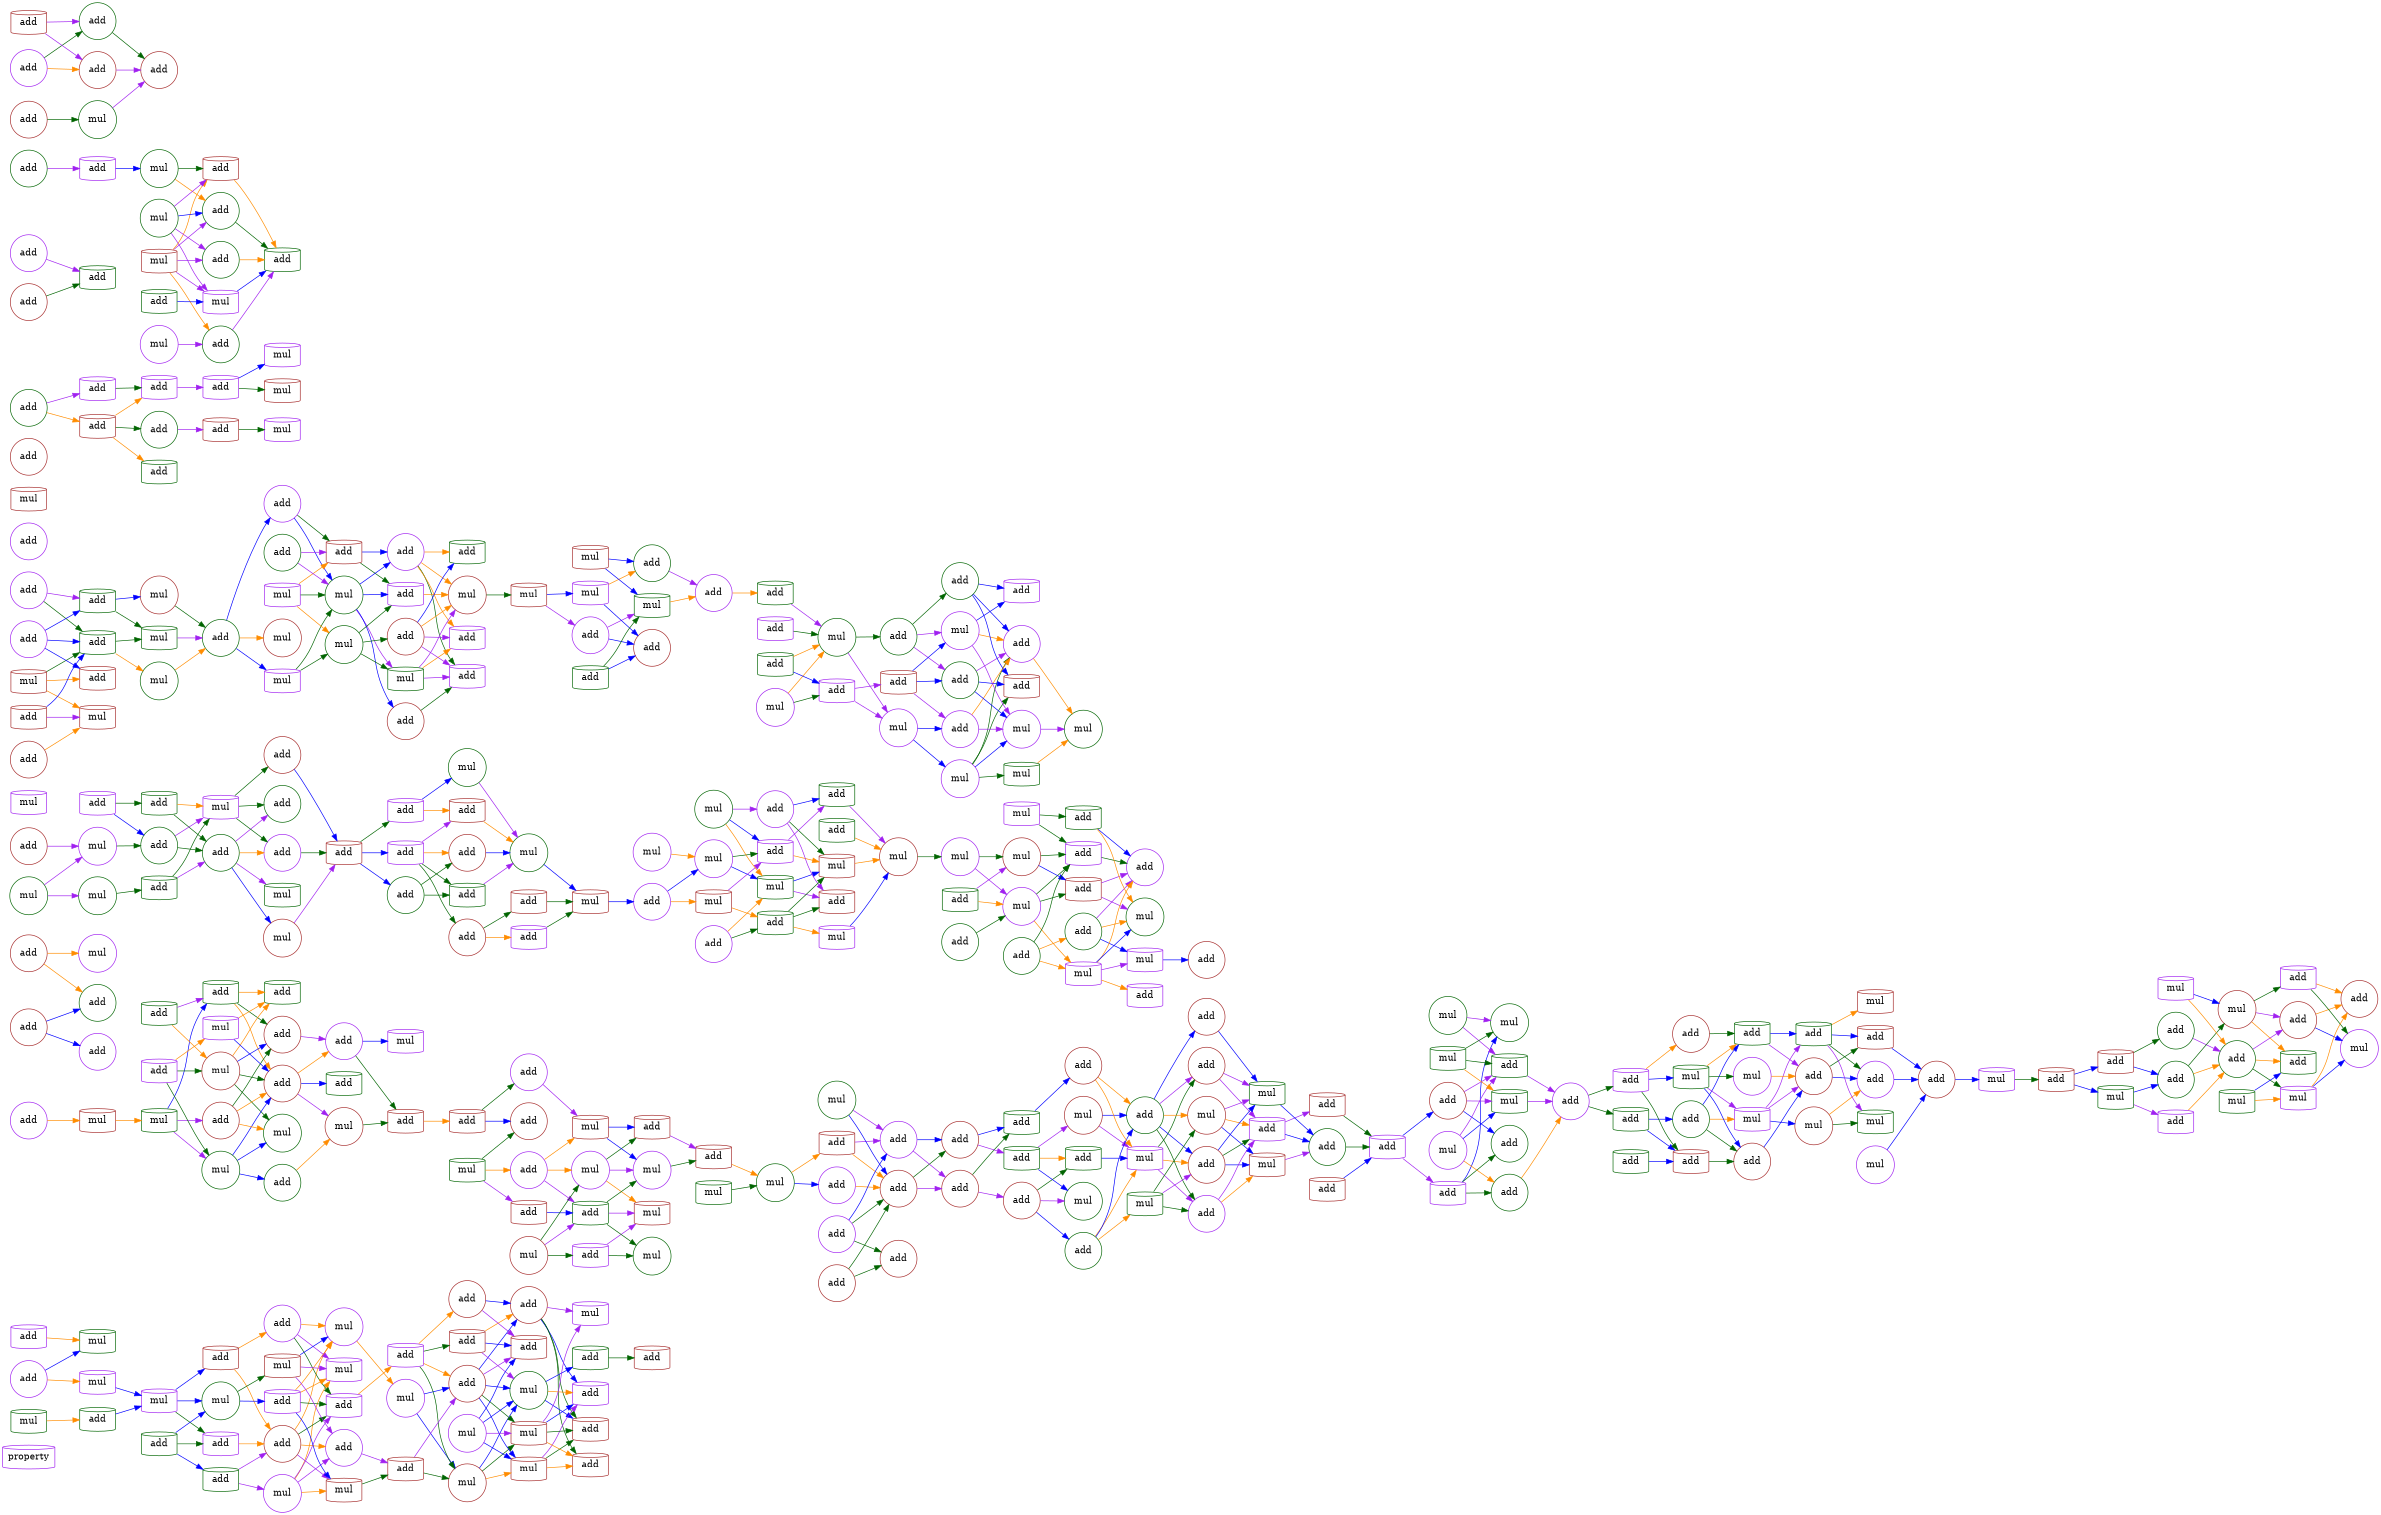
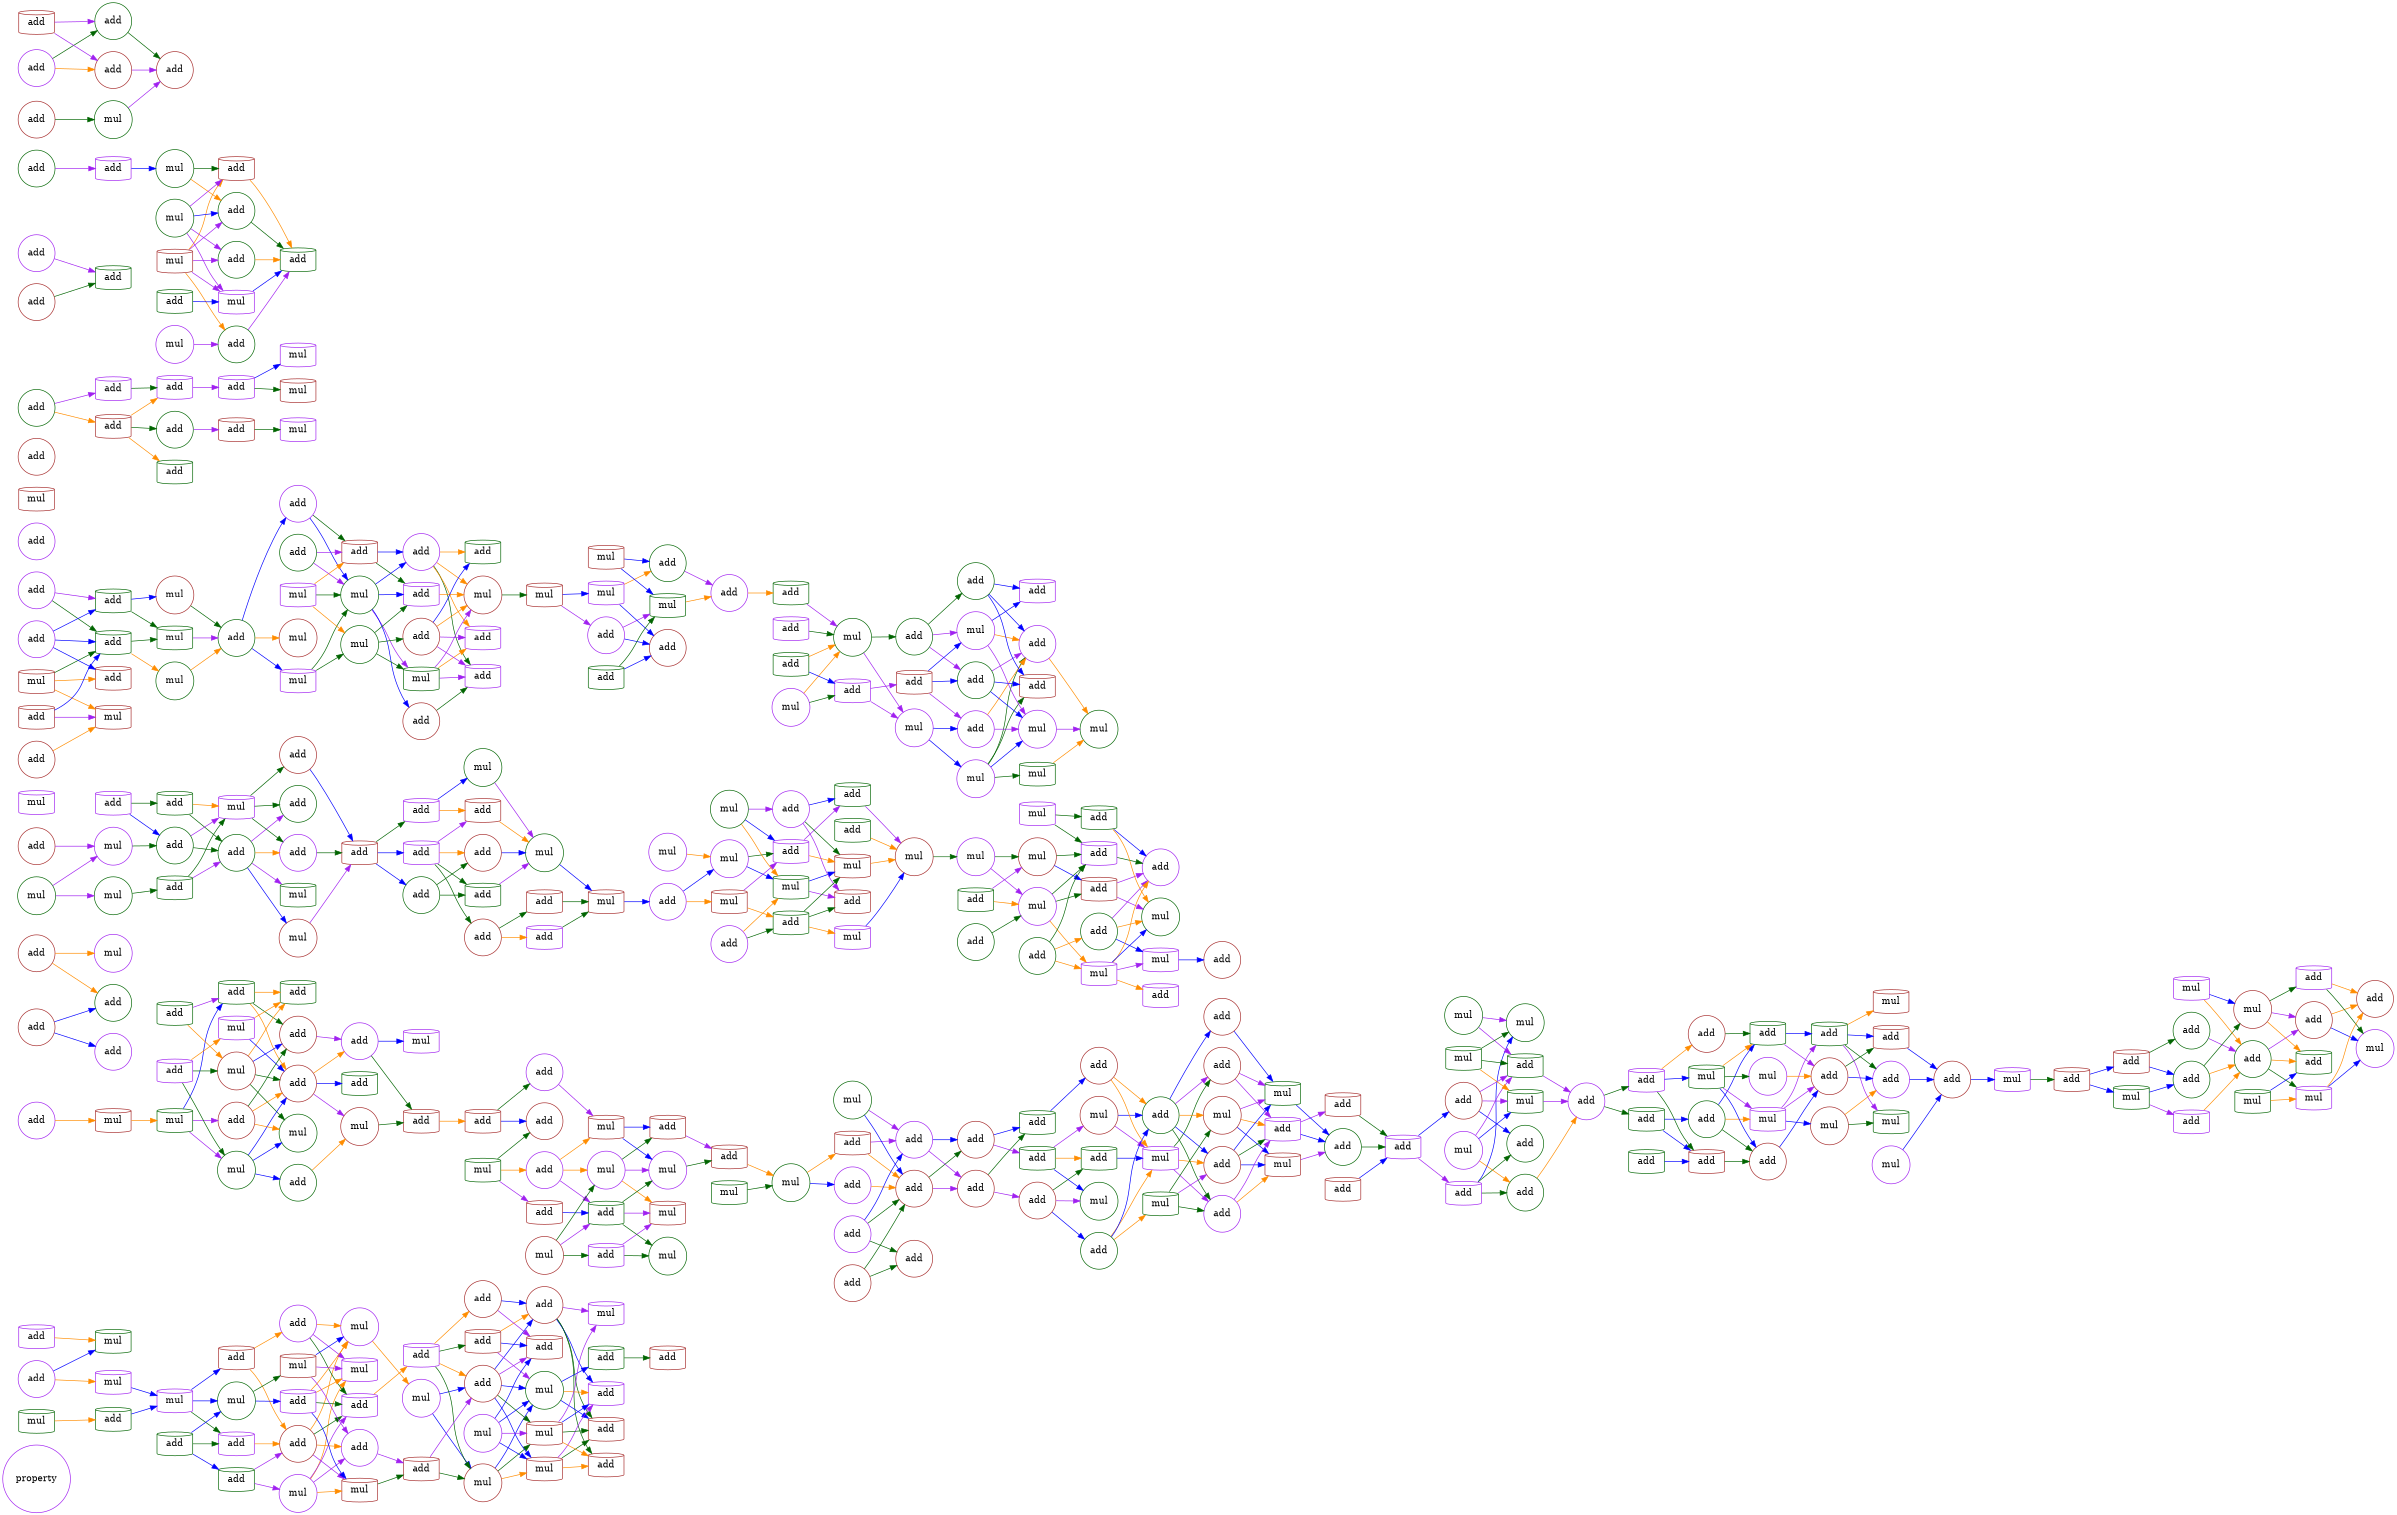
node "property": shape cylinder -> circle
